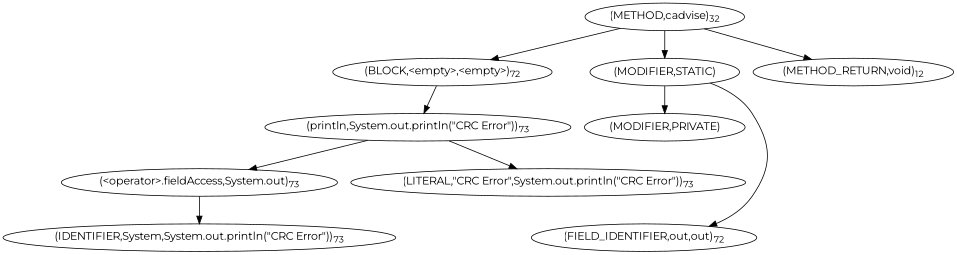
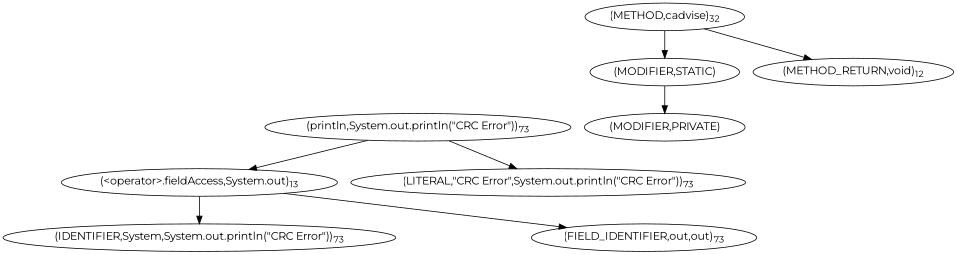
node "(BLOCK,<empty>,<empty>)": removed
edge "(MODIFIER,STATIC)" -> "(FIELD_IDENTIFIER,out,out)": now "(<operator>.fieldAccess,System.out)" -> "(FIELD_IDENTIFIER,out,out)"
node "(<operator>.fieldAccess,System.out)": text "73" -> "13"
node "(FIELD_IDENTIFIER,out,out)": text "72" -> "73"
